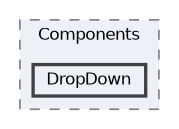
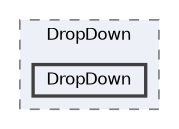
cluster "Components": label "Components" -> "DropDown"
